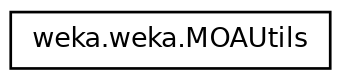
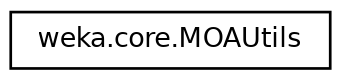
node "weka.weka.MOAUtils": label "weka.weka.MOAUtils" -> "weka.core.MOAUtils"
